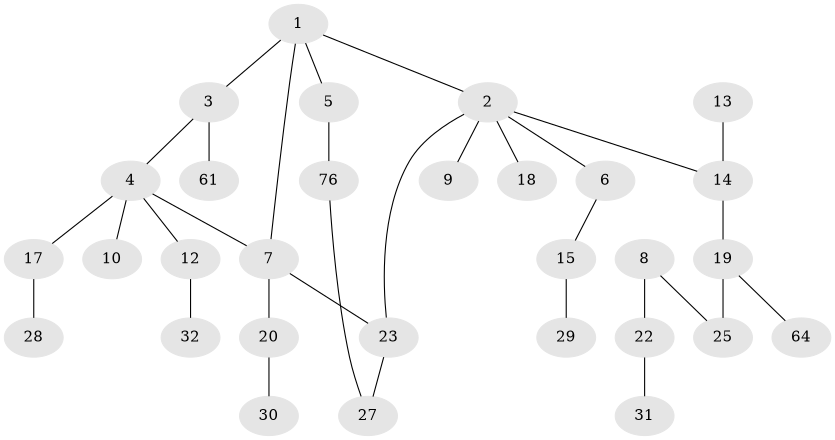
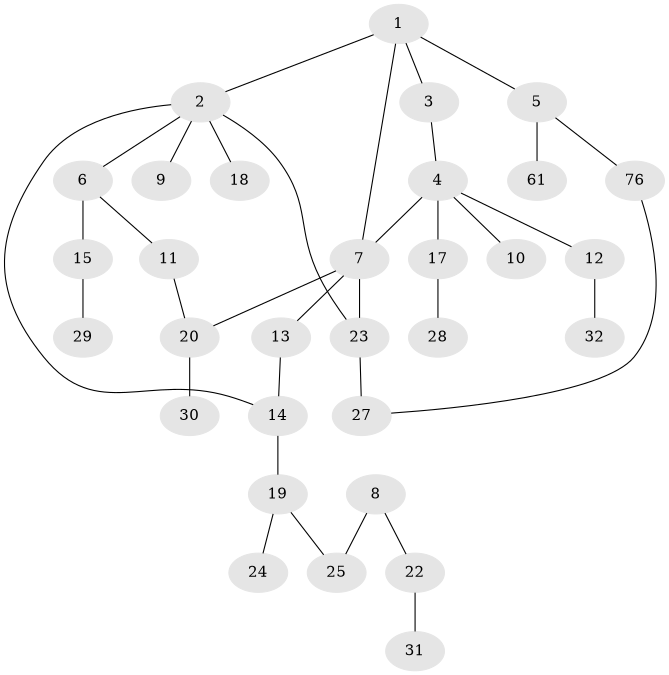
edge "3" -- "61": now "5" -- "61"
node "11": added
edge "7" -- "13": added
node "64": label "64" -> "24"
